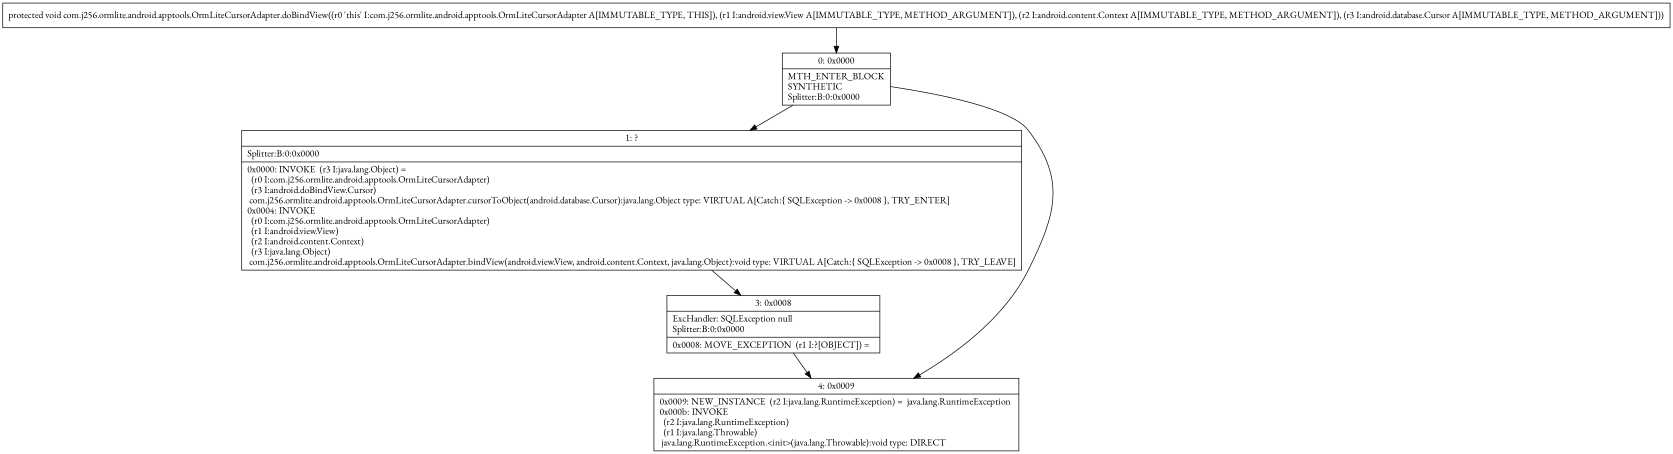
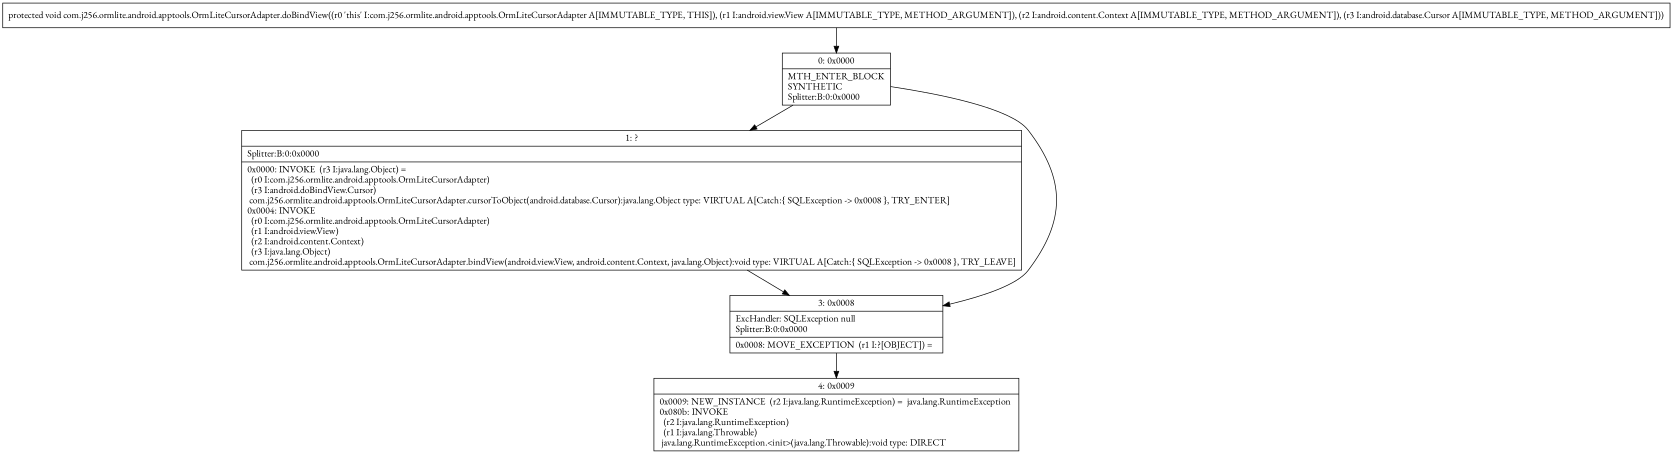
edge "0: 0x0000" -> "4: 0x0009": now "0: 0x0000" -> "3: 0x0008"
node "4: 0x0009": text "0x000b: INVOKE" -> "0x080b: INVOKE"
